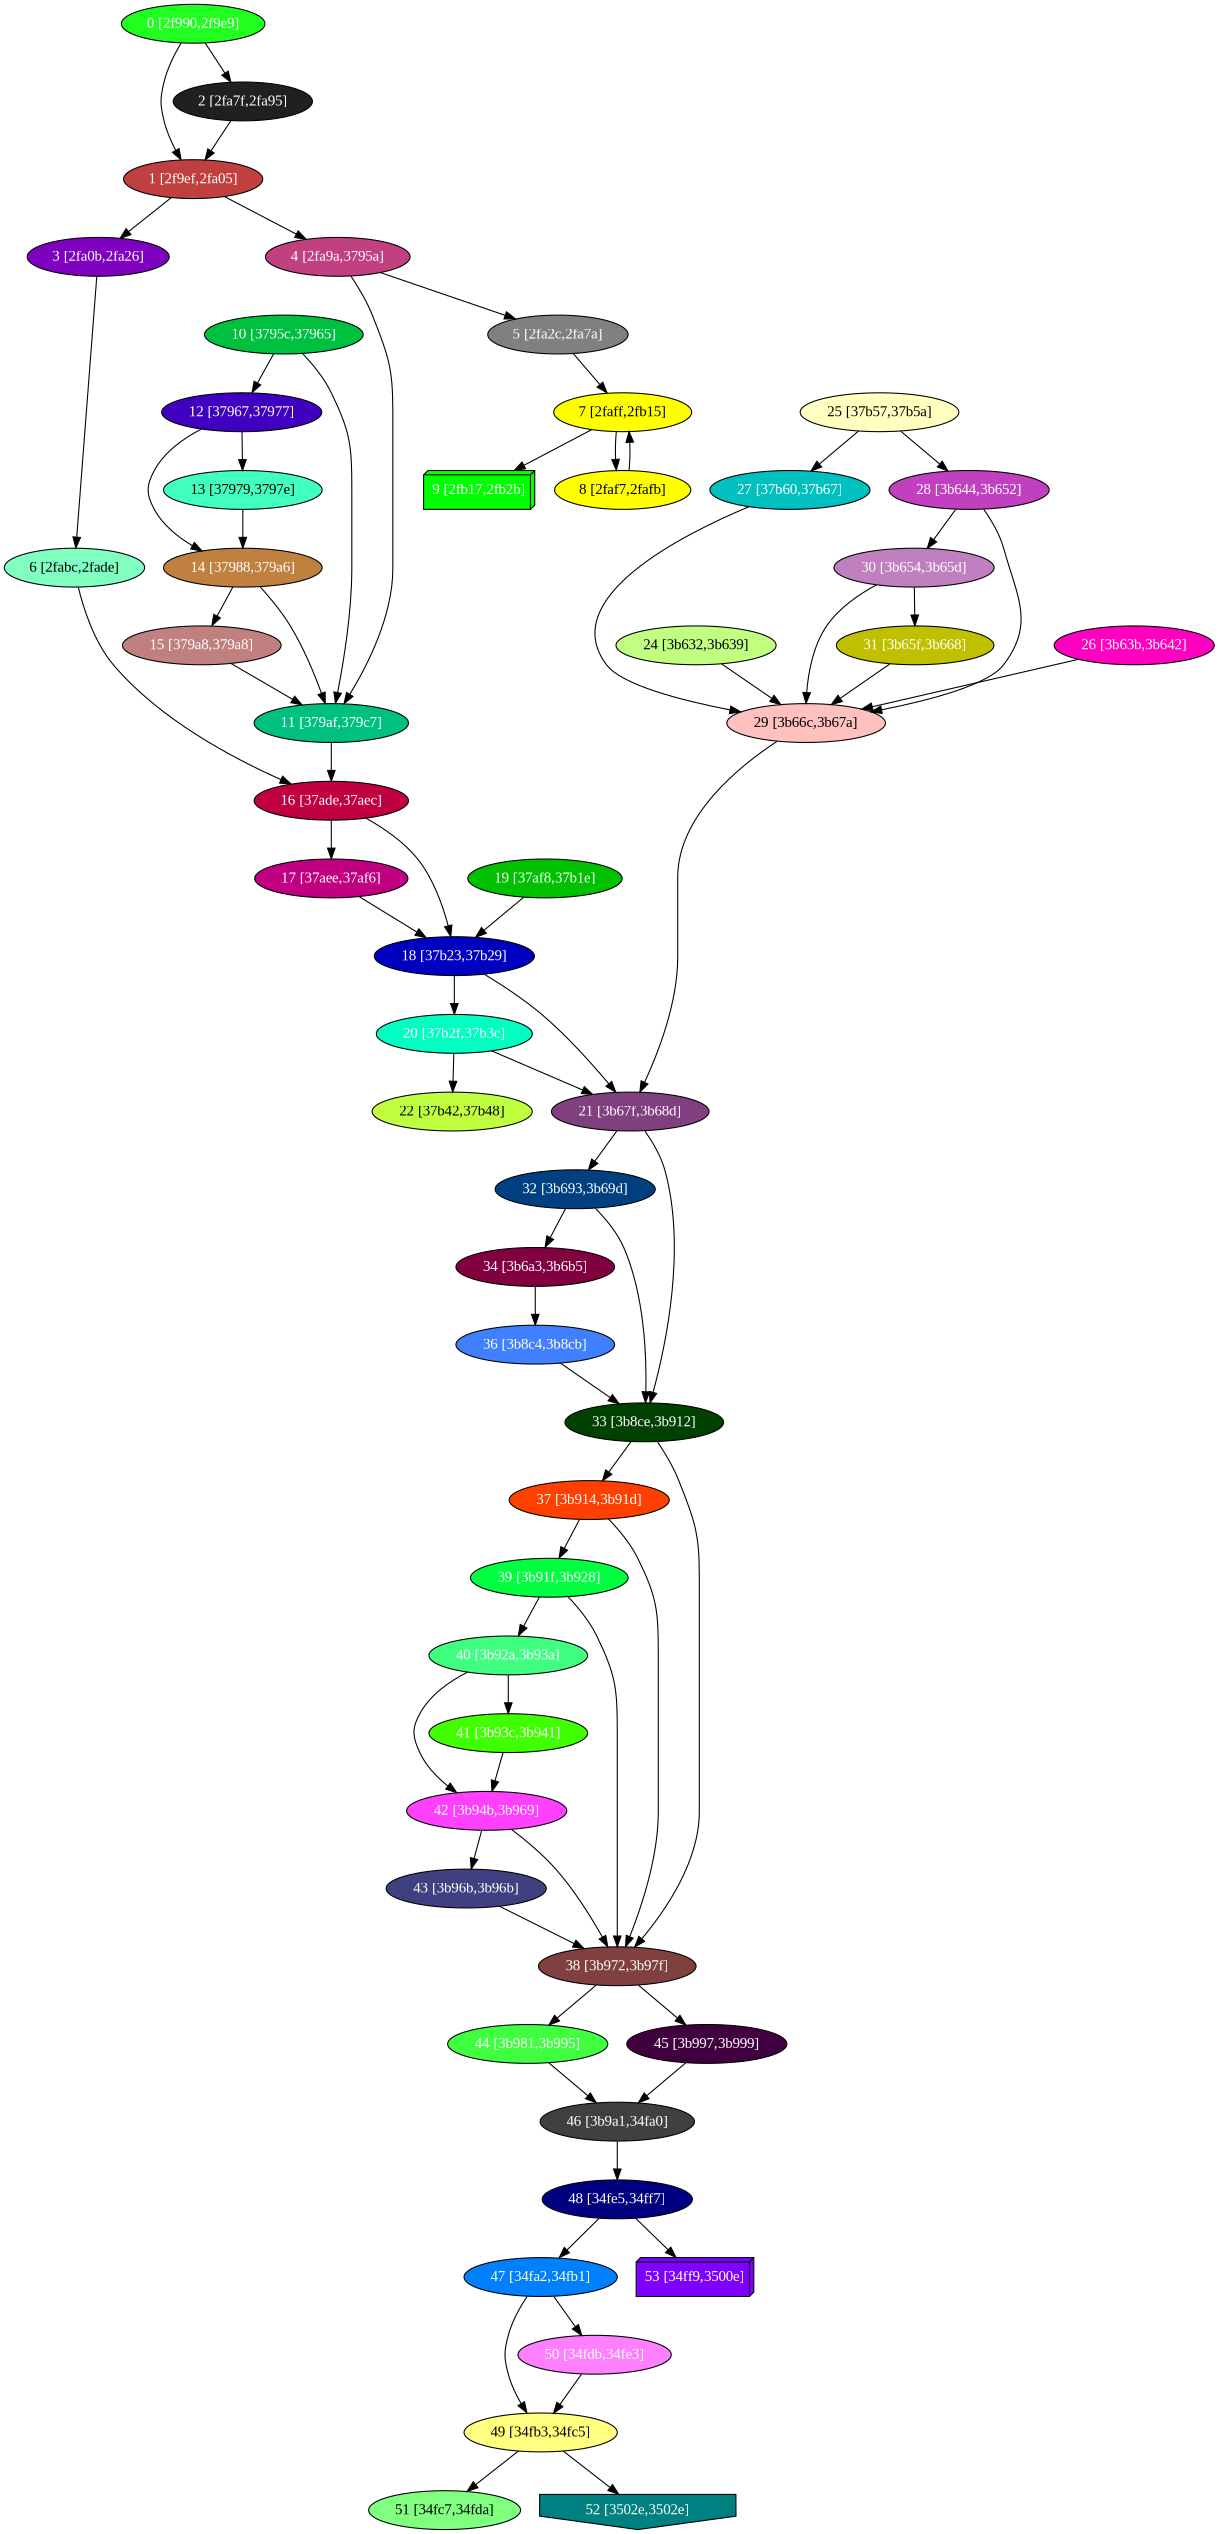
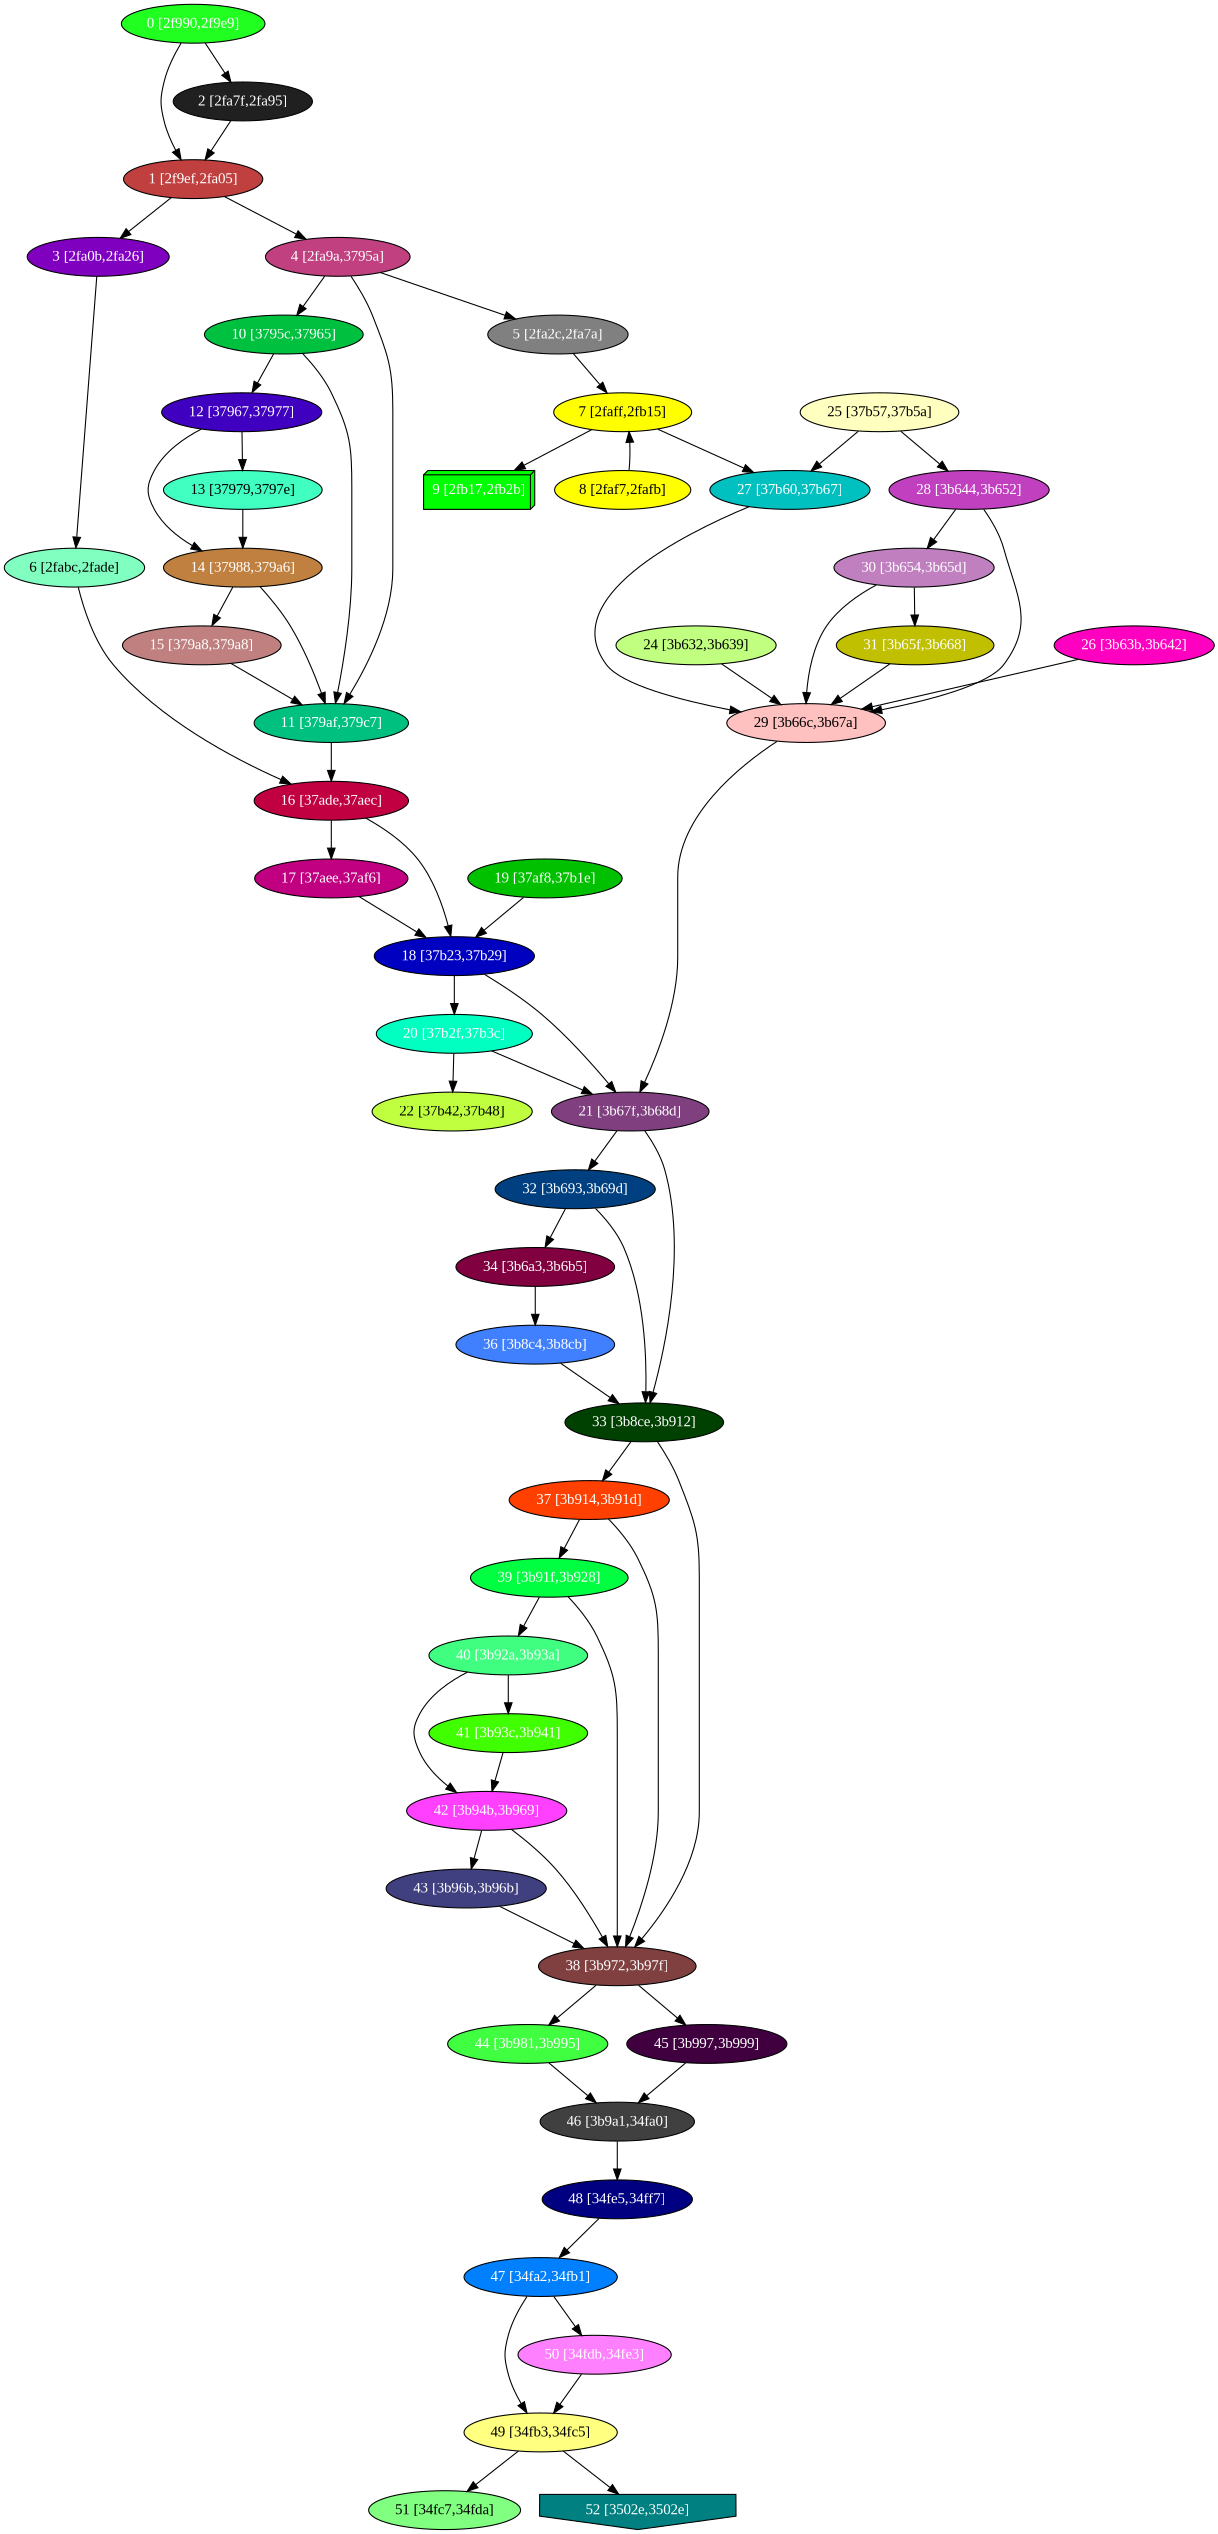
edge "4 [2fa9a,3795a]" -> "10 [3795c,37965]": added
edge "7 [2faff,2fb15]" -> "8 [2faf7,2fafb]": now "7 [2faff,2fb15]" -> "27 [37b60,37b67]"
node "53 [34ff9,3500e]": removed
